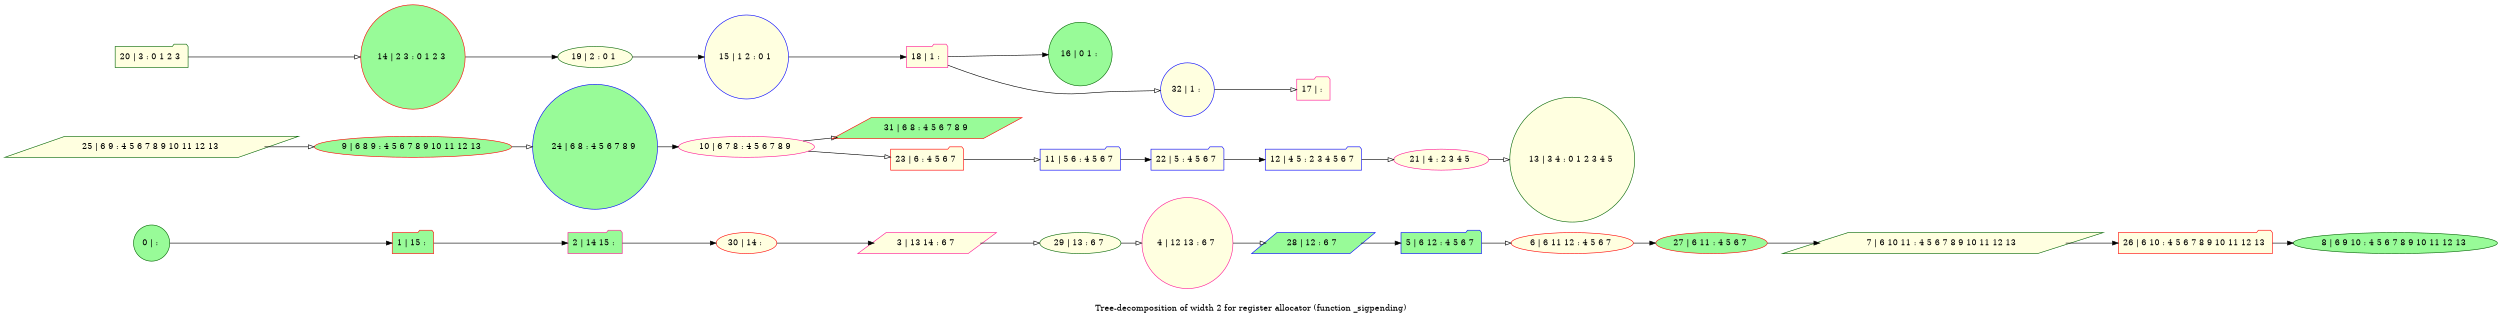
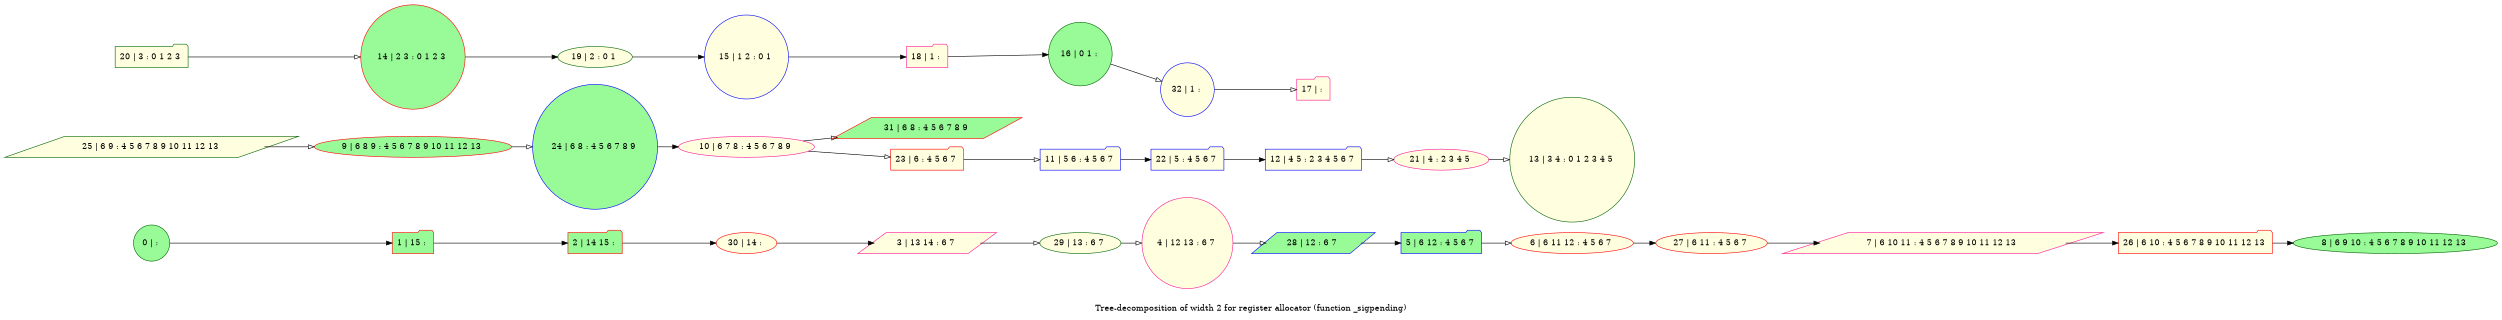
edge "18 | 1 :" -> "32 | 1 :": now "16 | 0 1 :" -> "32 | 1 :"
node "2 | 14 15 :": color deeppink -> red
node "27 | 6 11 : 4 5 6 7": fillcolor palegreen -> lightyellow
node "7 | 6 10 11 : 4 5 6 7 8 9 10 11 12 13": color darkgreen -> deeppink
